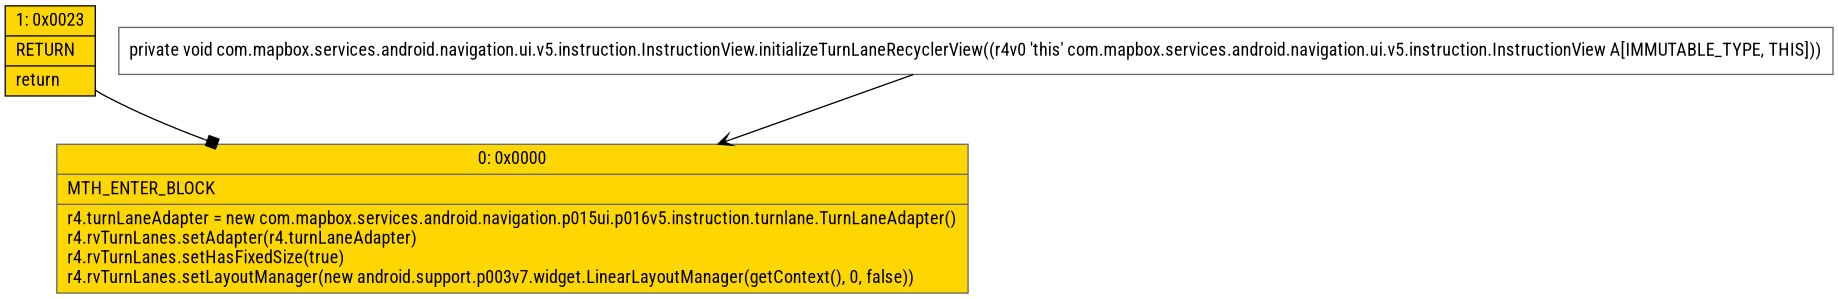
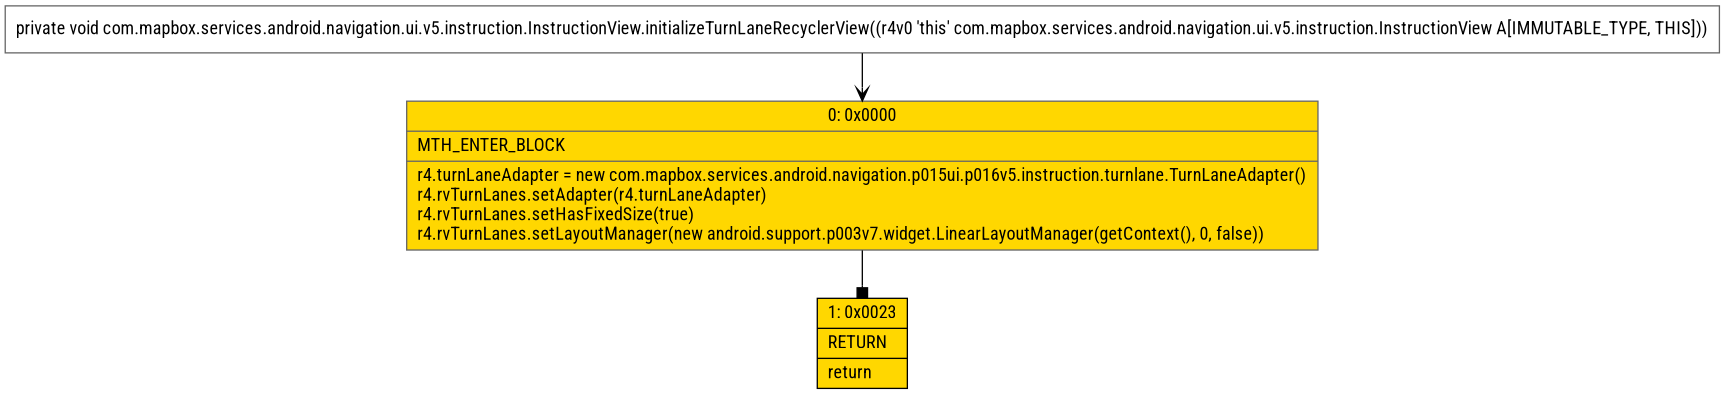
edge "1: 0x0023" -> "0: 0x0000": reversed
